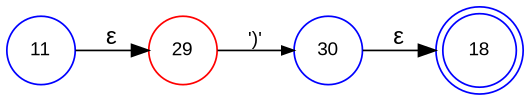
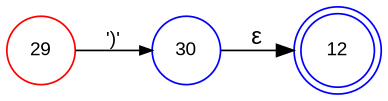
node "11": removed
node "18": label "18" -> "12"
